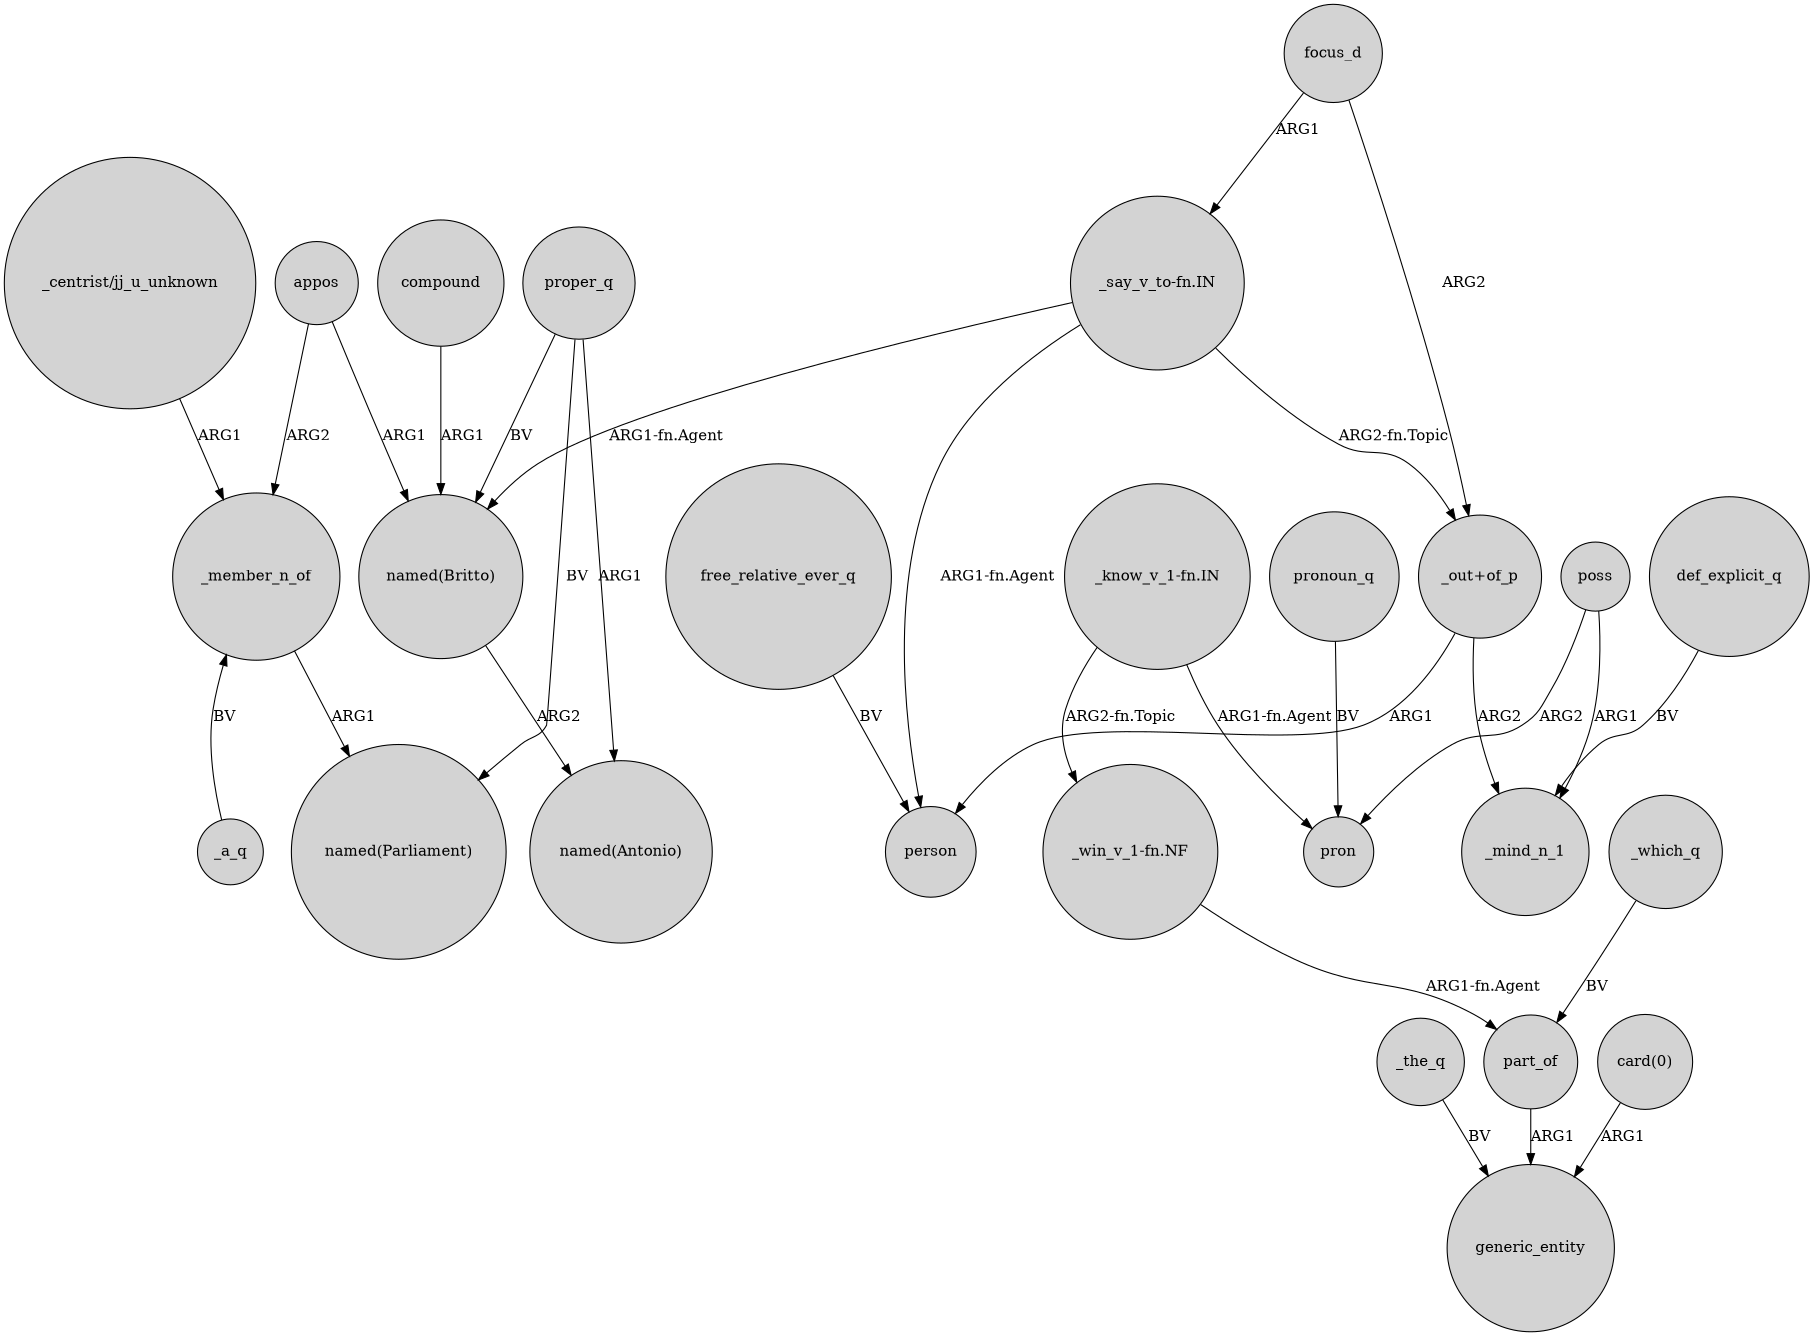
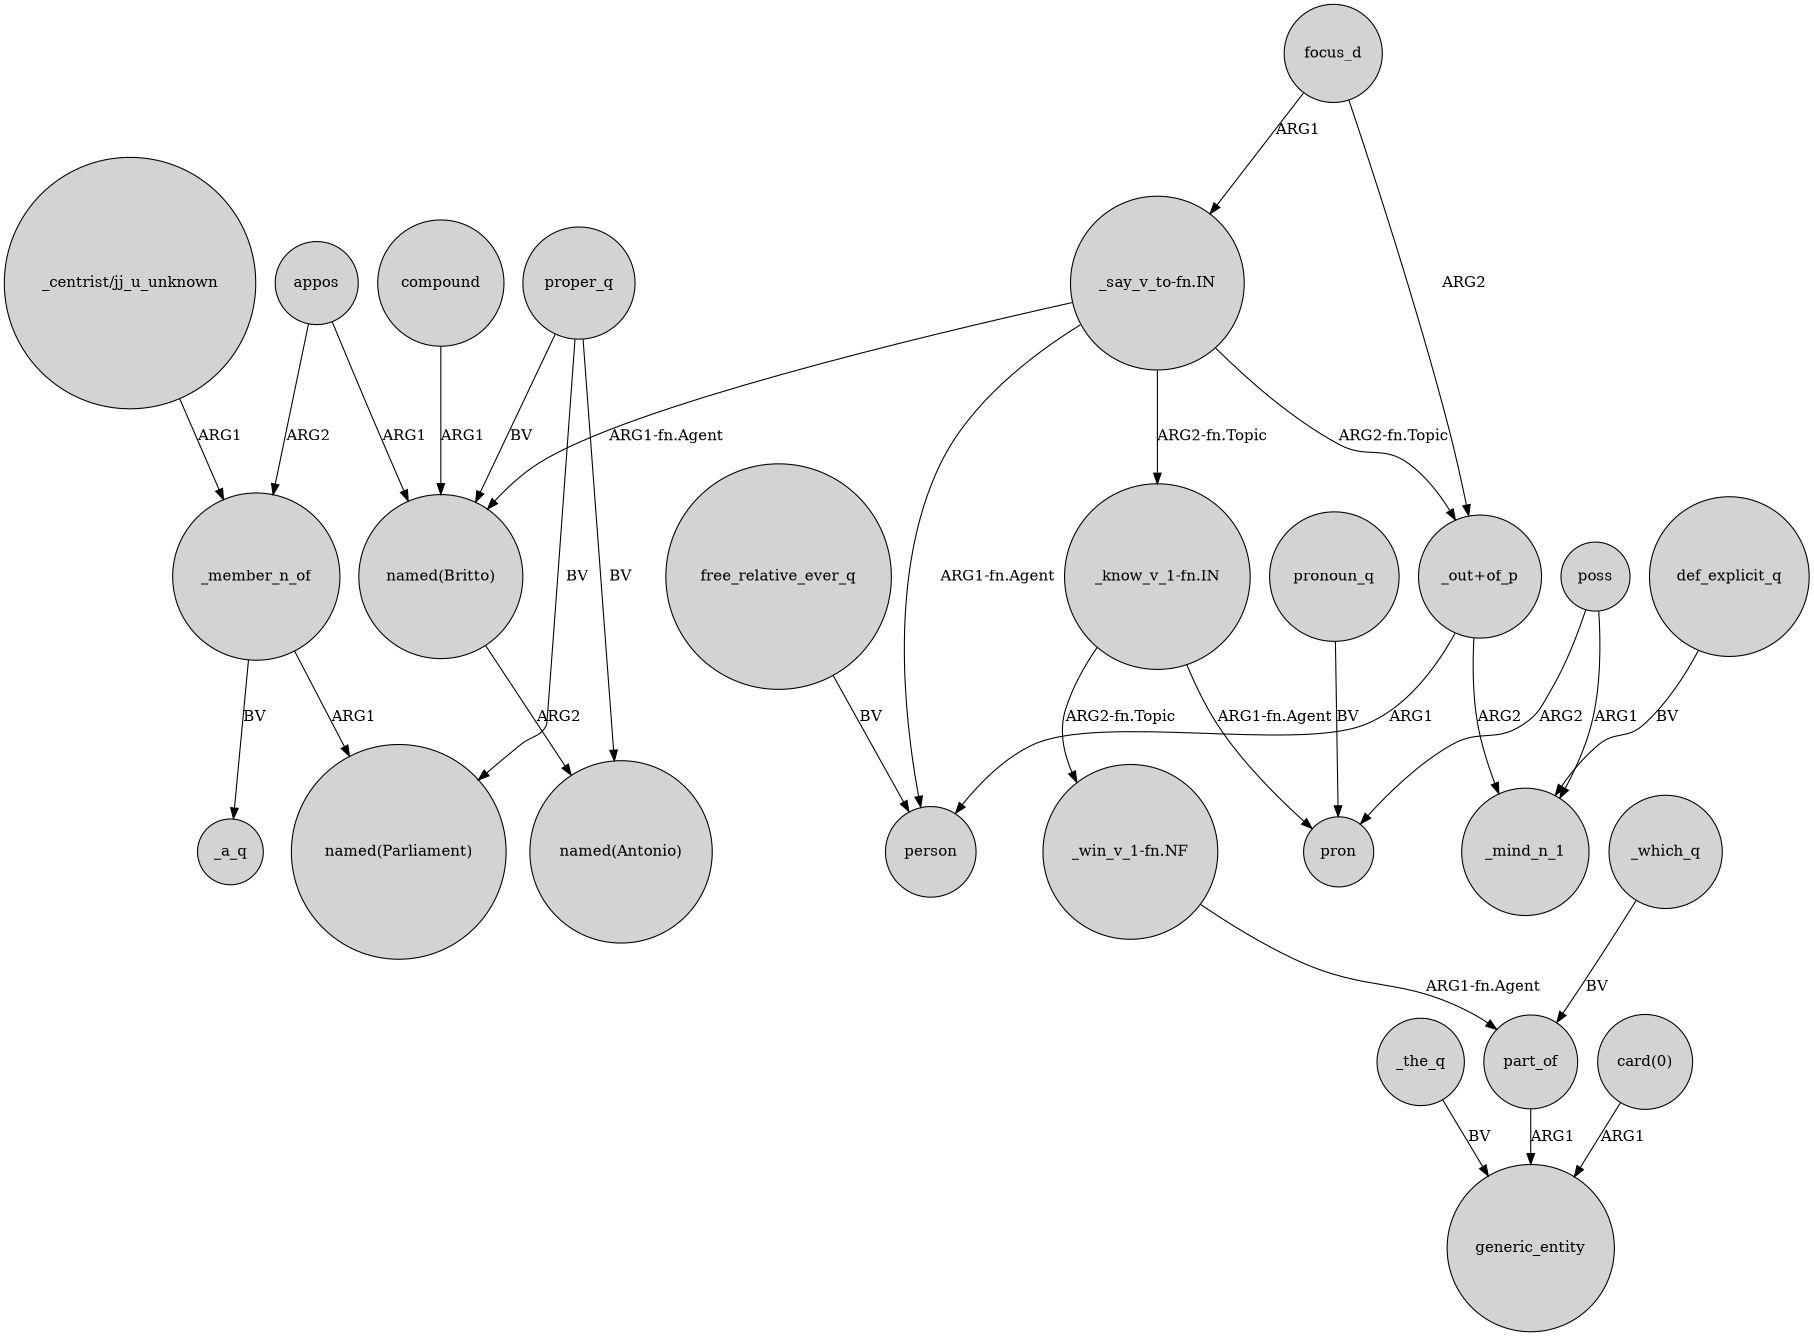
edge "_say_v_to-fn.IN" -> "_know_v_1-fn.IN": added, label "ARG2-fn.Topic"
edge "proper_q" -> "named(Antonio)": label "ARG1" -> "BV"
edge "_a_q" -> "_member_n_of": reversed
